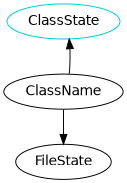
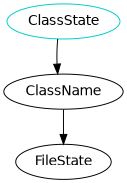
edge "ClassName" -> "ClassState": reversed
